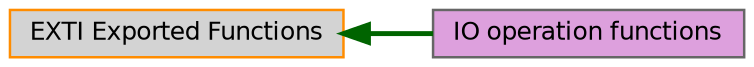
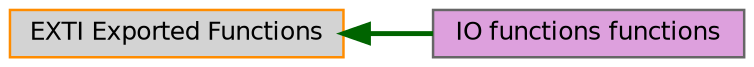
node "IO operation functions": label "IO operation functions" -> "IO functions functions"
